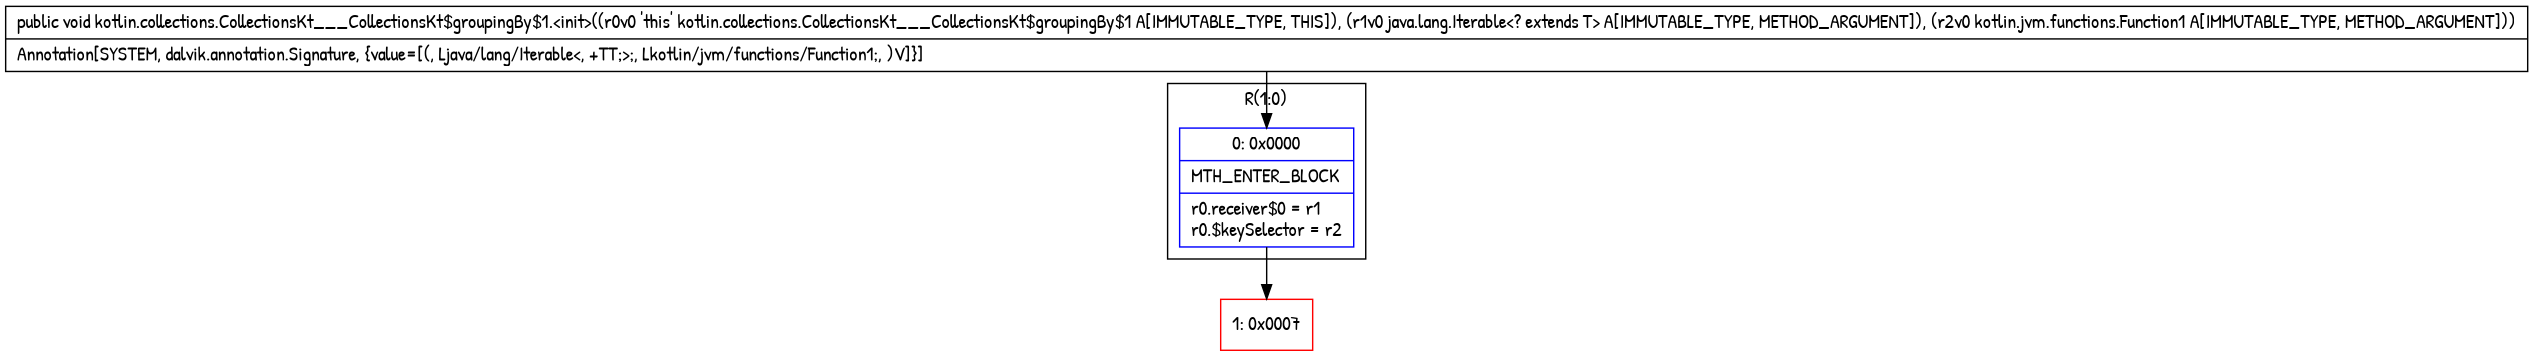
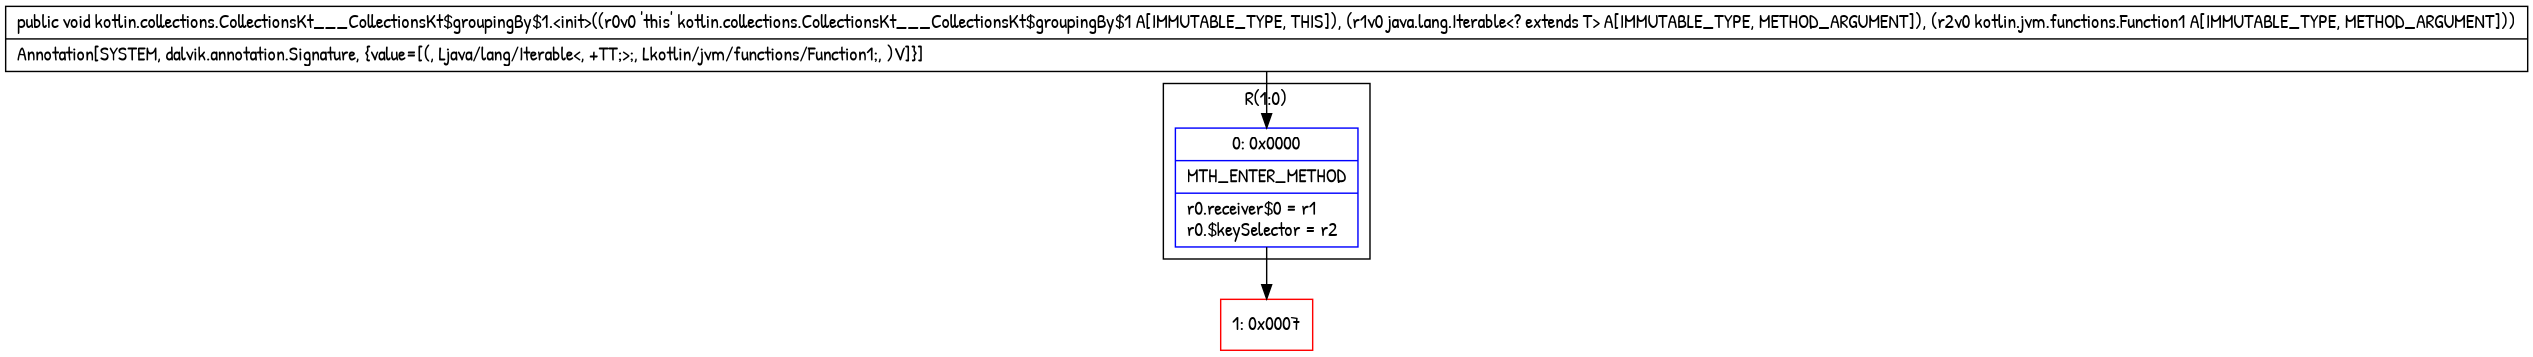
node "0: 0x0000": text "MTH_ENTER_BLOCK" -> "MTH_ENTER_METHOD"
